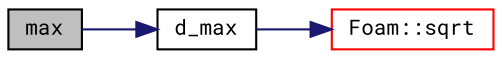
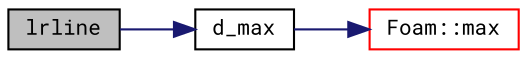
node "max": label "max" -> "lrline"
node "Foam::sqrt": label "Foam::sqrt" -> "Foam::max"
